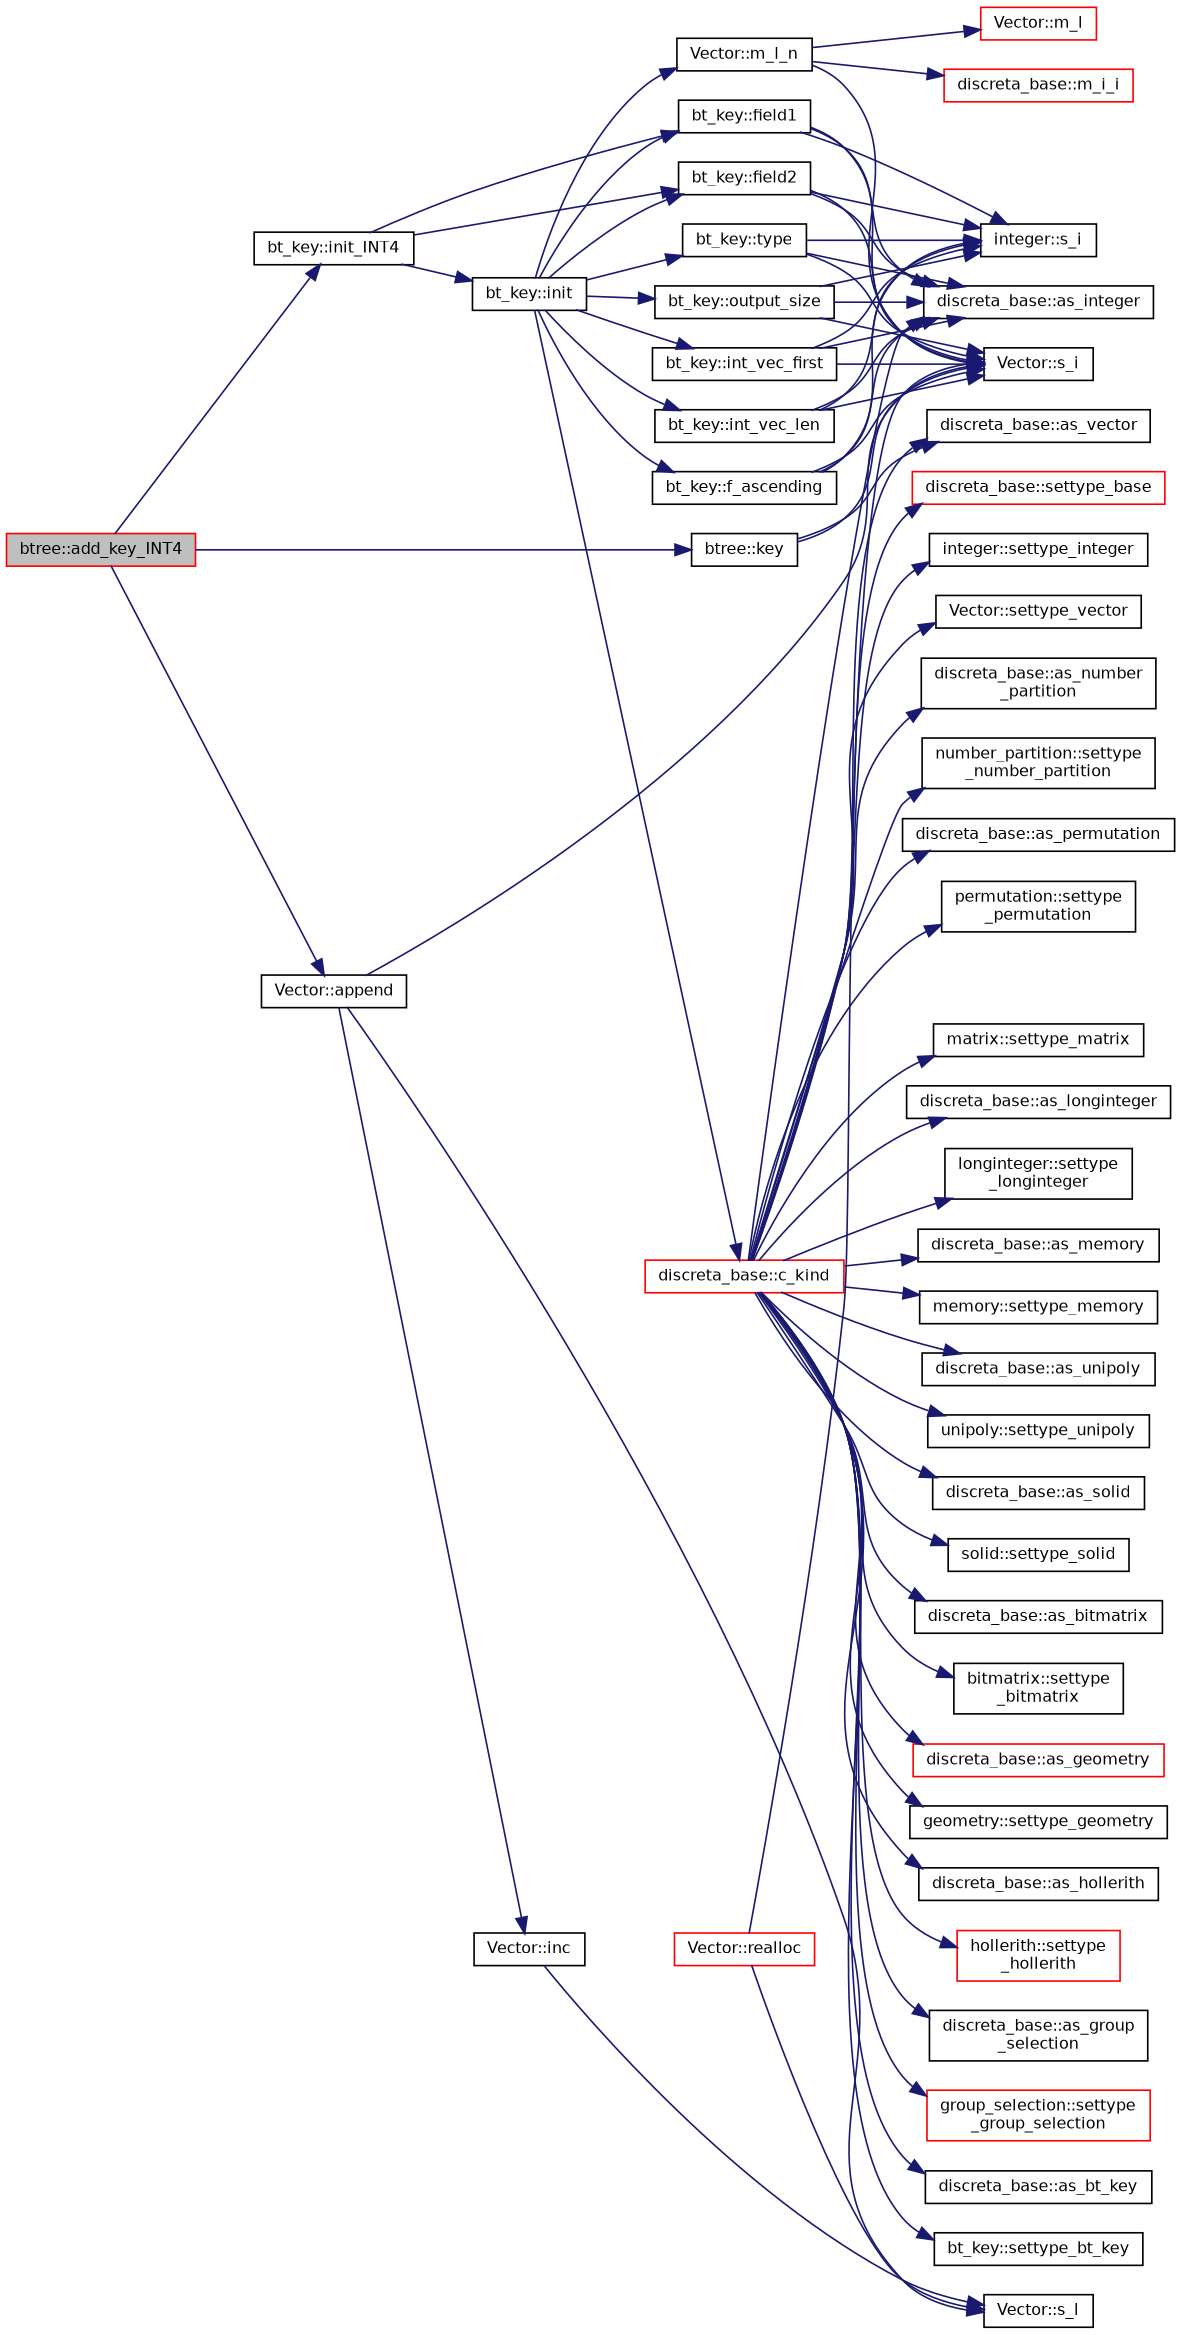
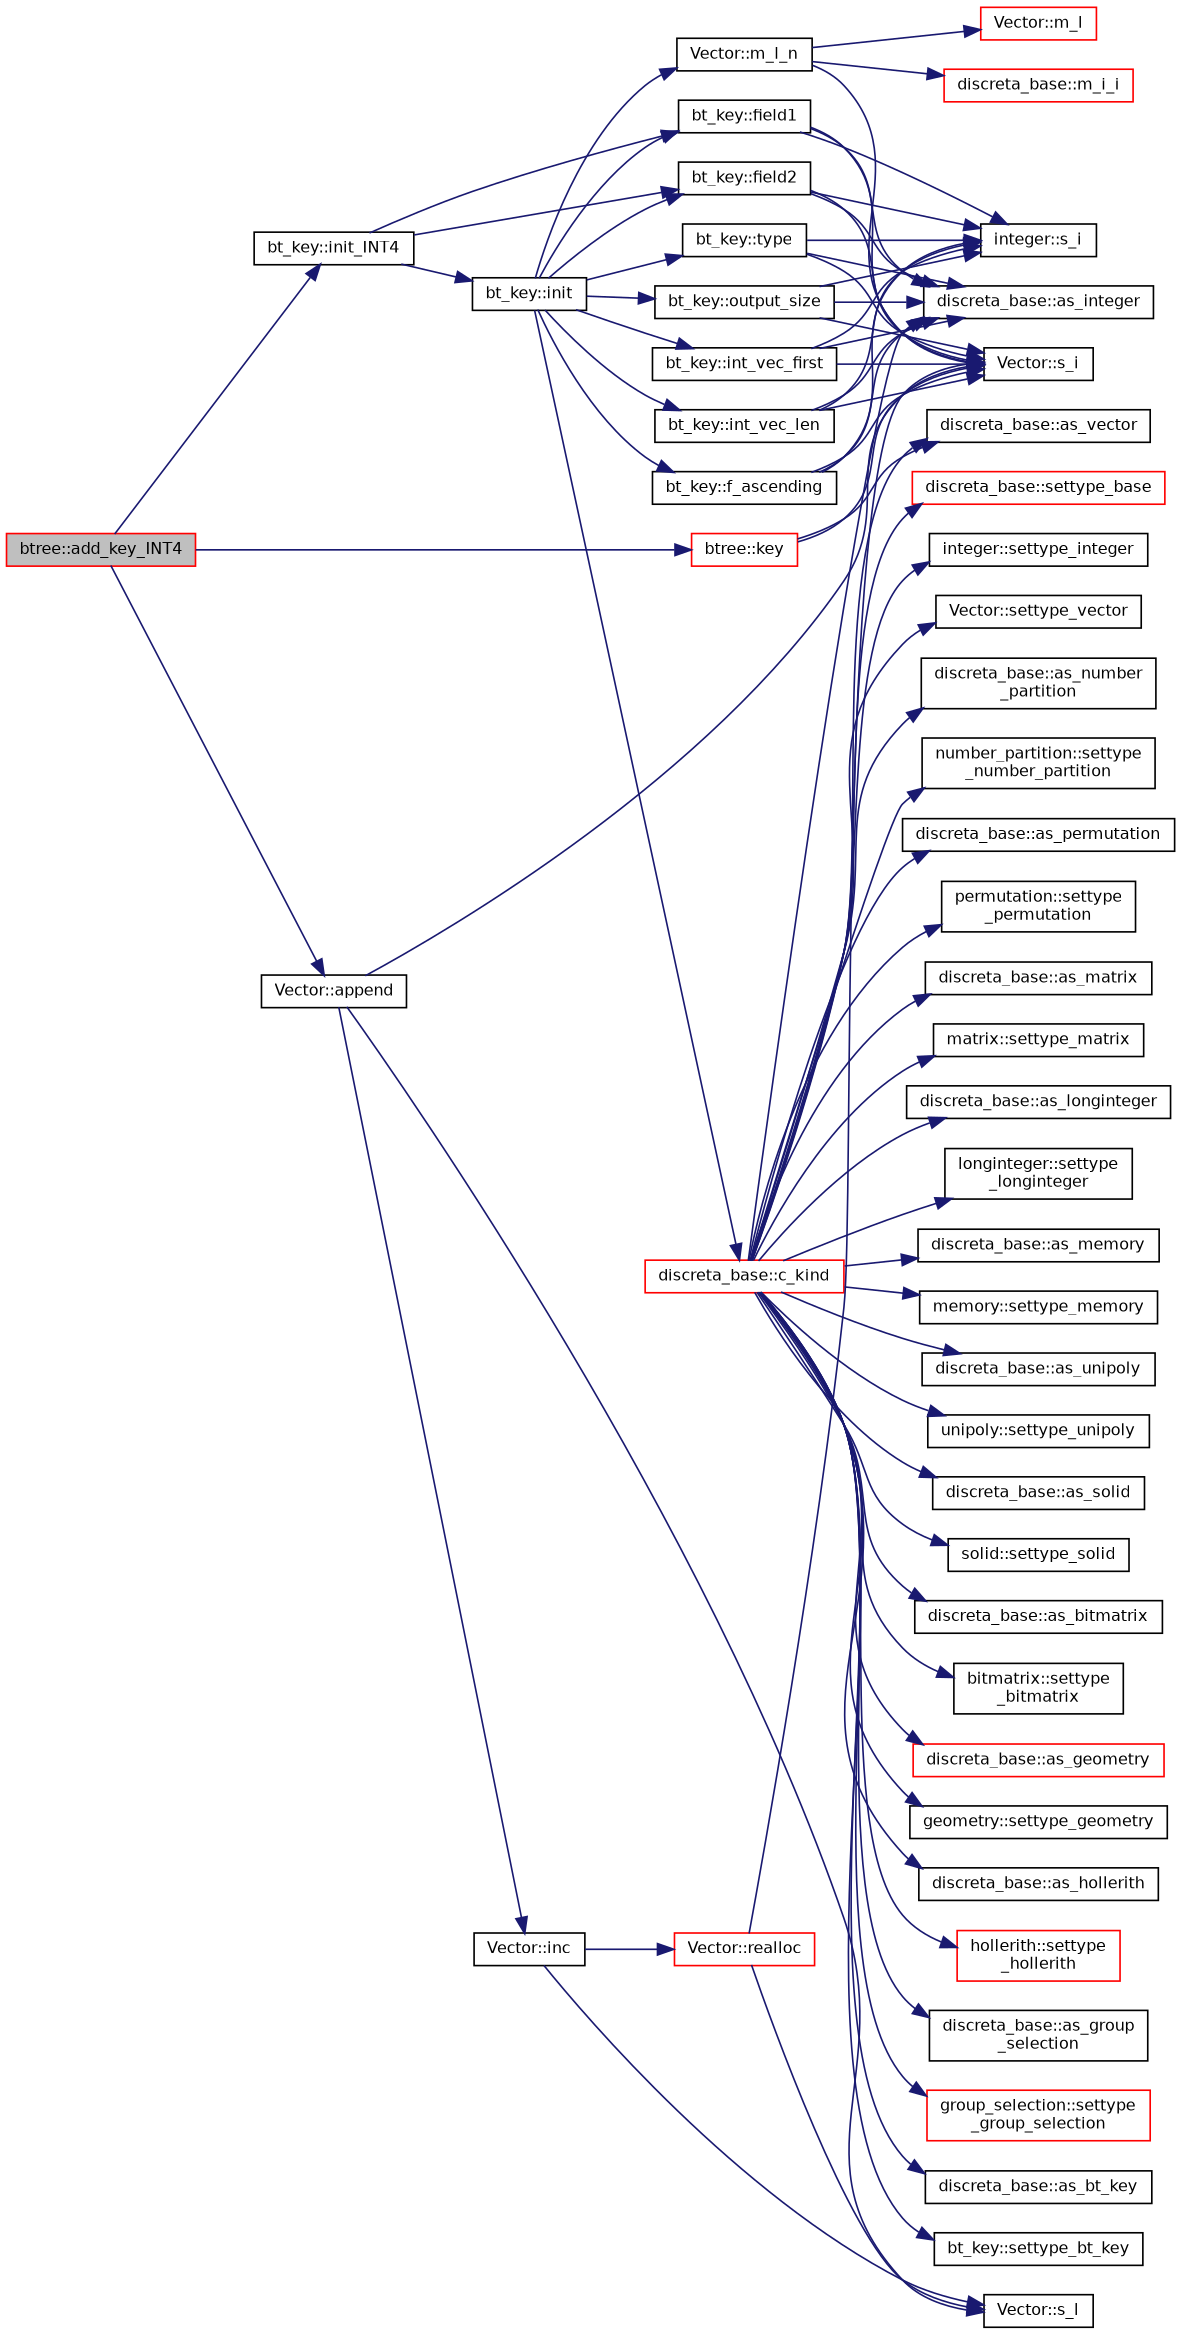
node "btree::key": color black -> red
node "discreta_base::as_matrix": added
edge "Vector::inc" -> "Vector::realloc": added
